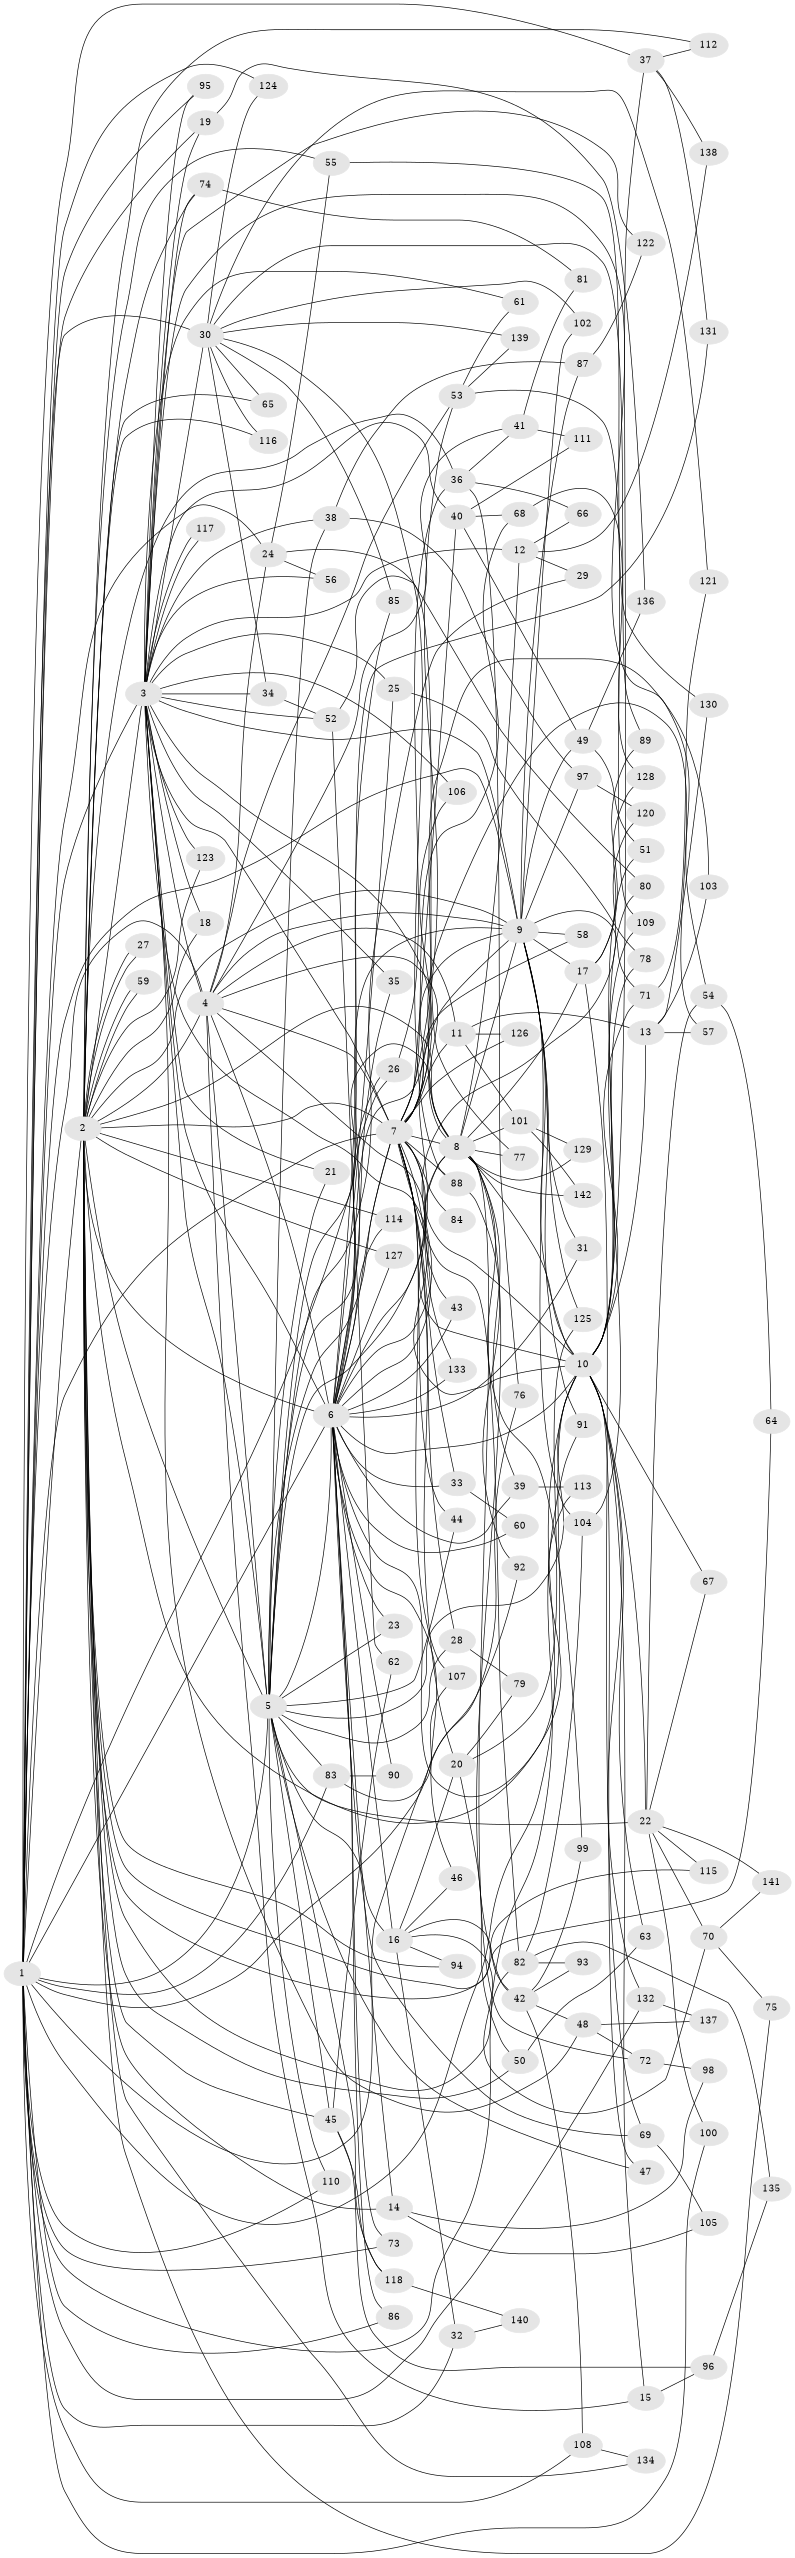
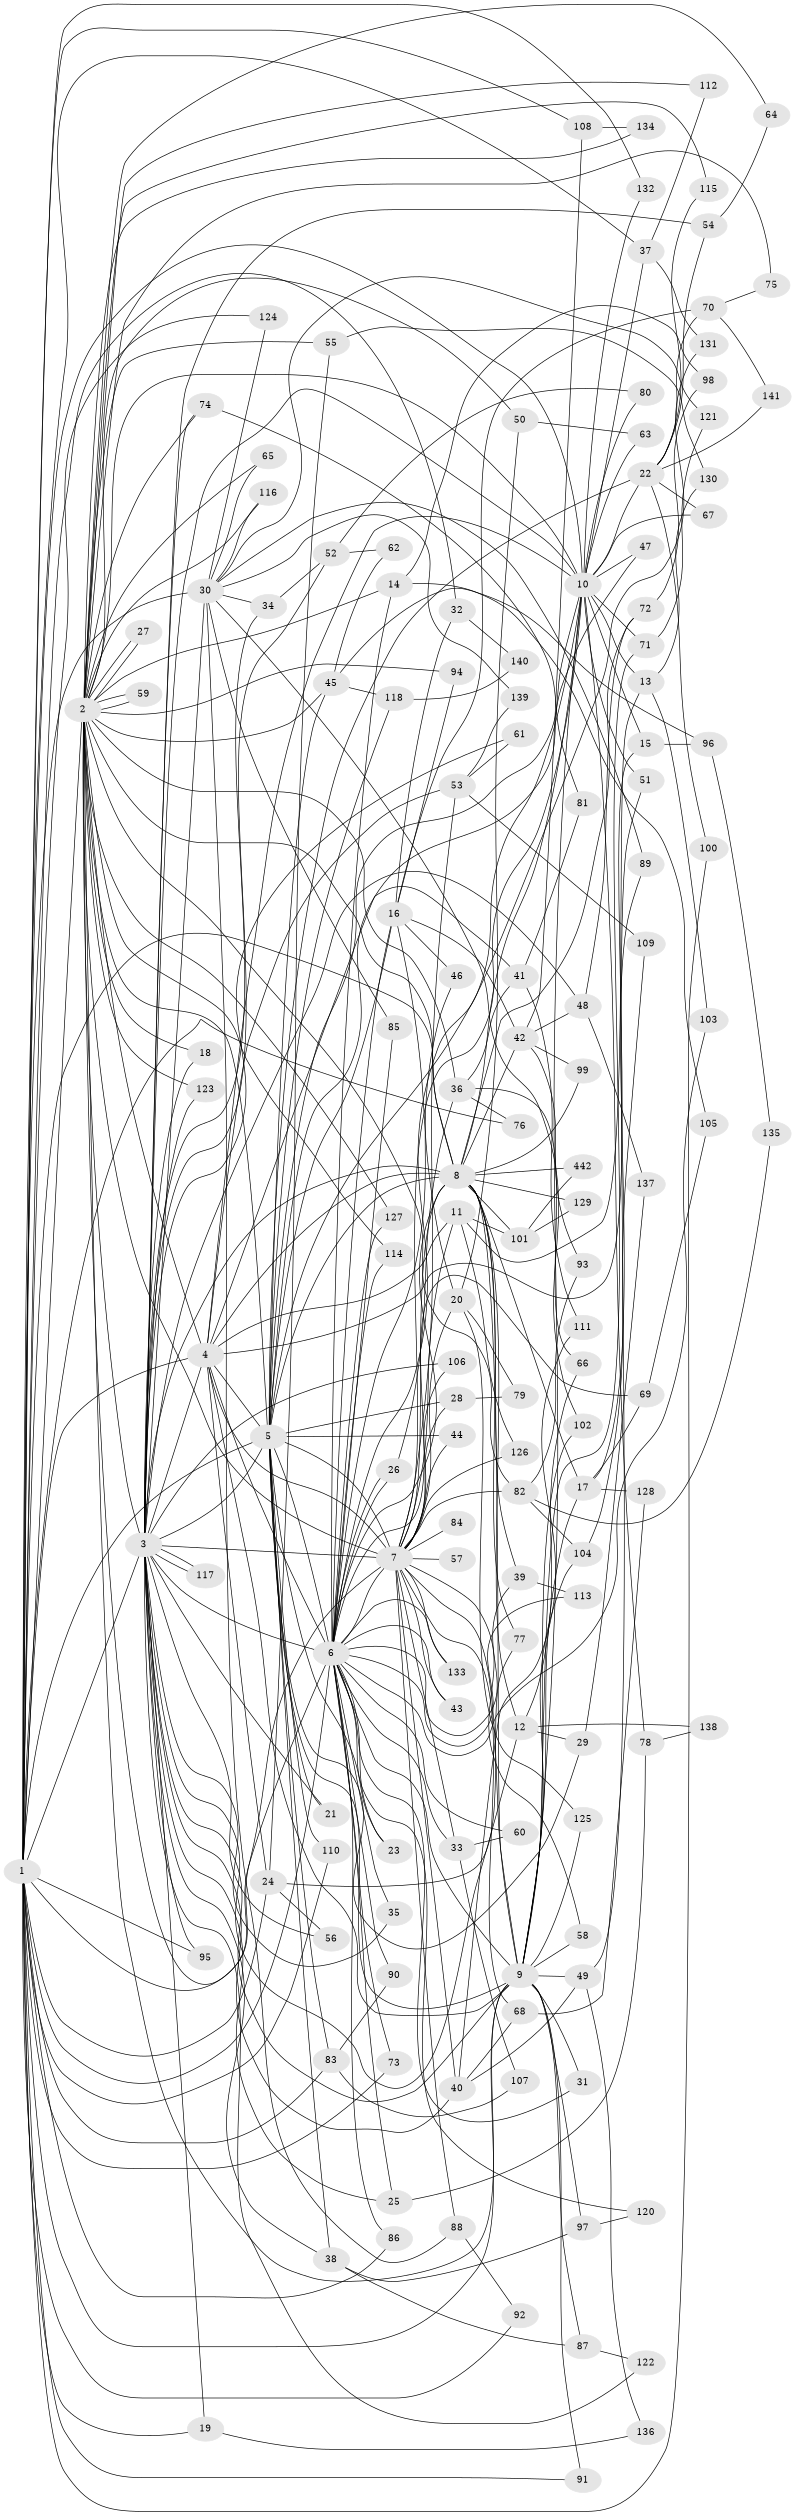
edge "37" -- "138": now "78" -- "138"
edge "13" -- "57": removed
node "142": label "142" -> "442"
edge "7" -- "107": now "33" -- "107"
edge "132" -- "137": now "29" -- "137"
